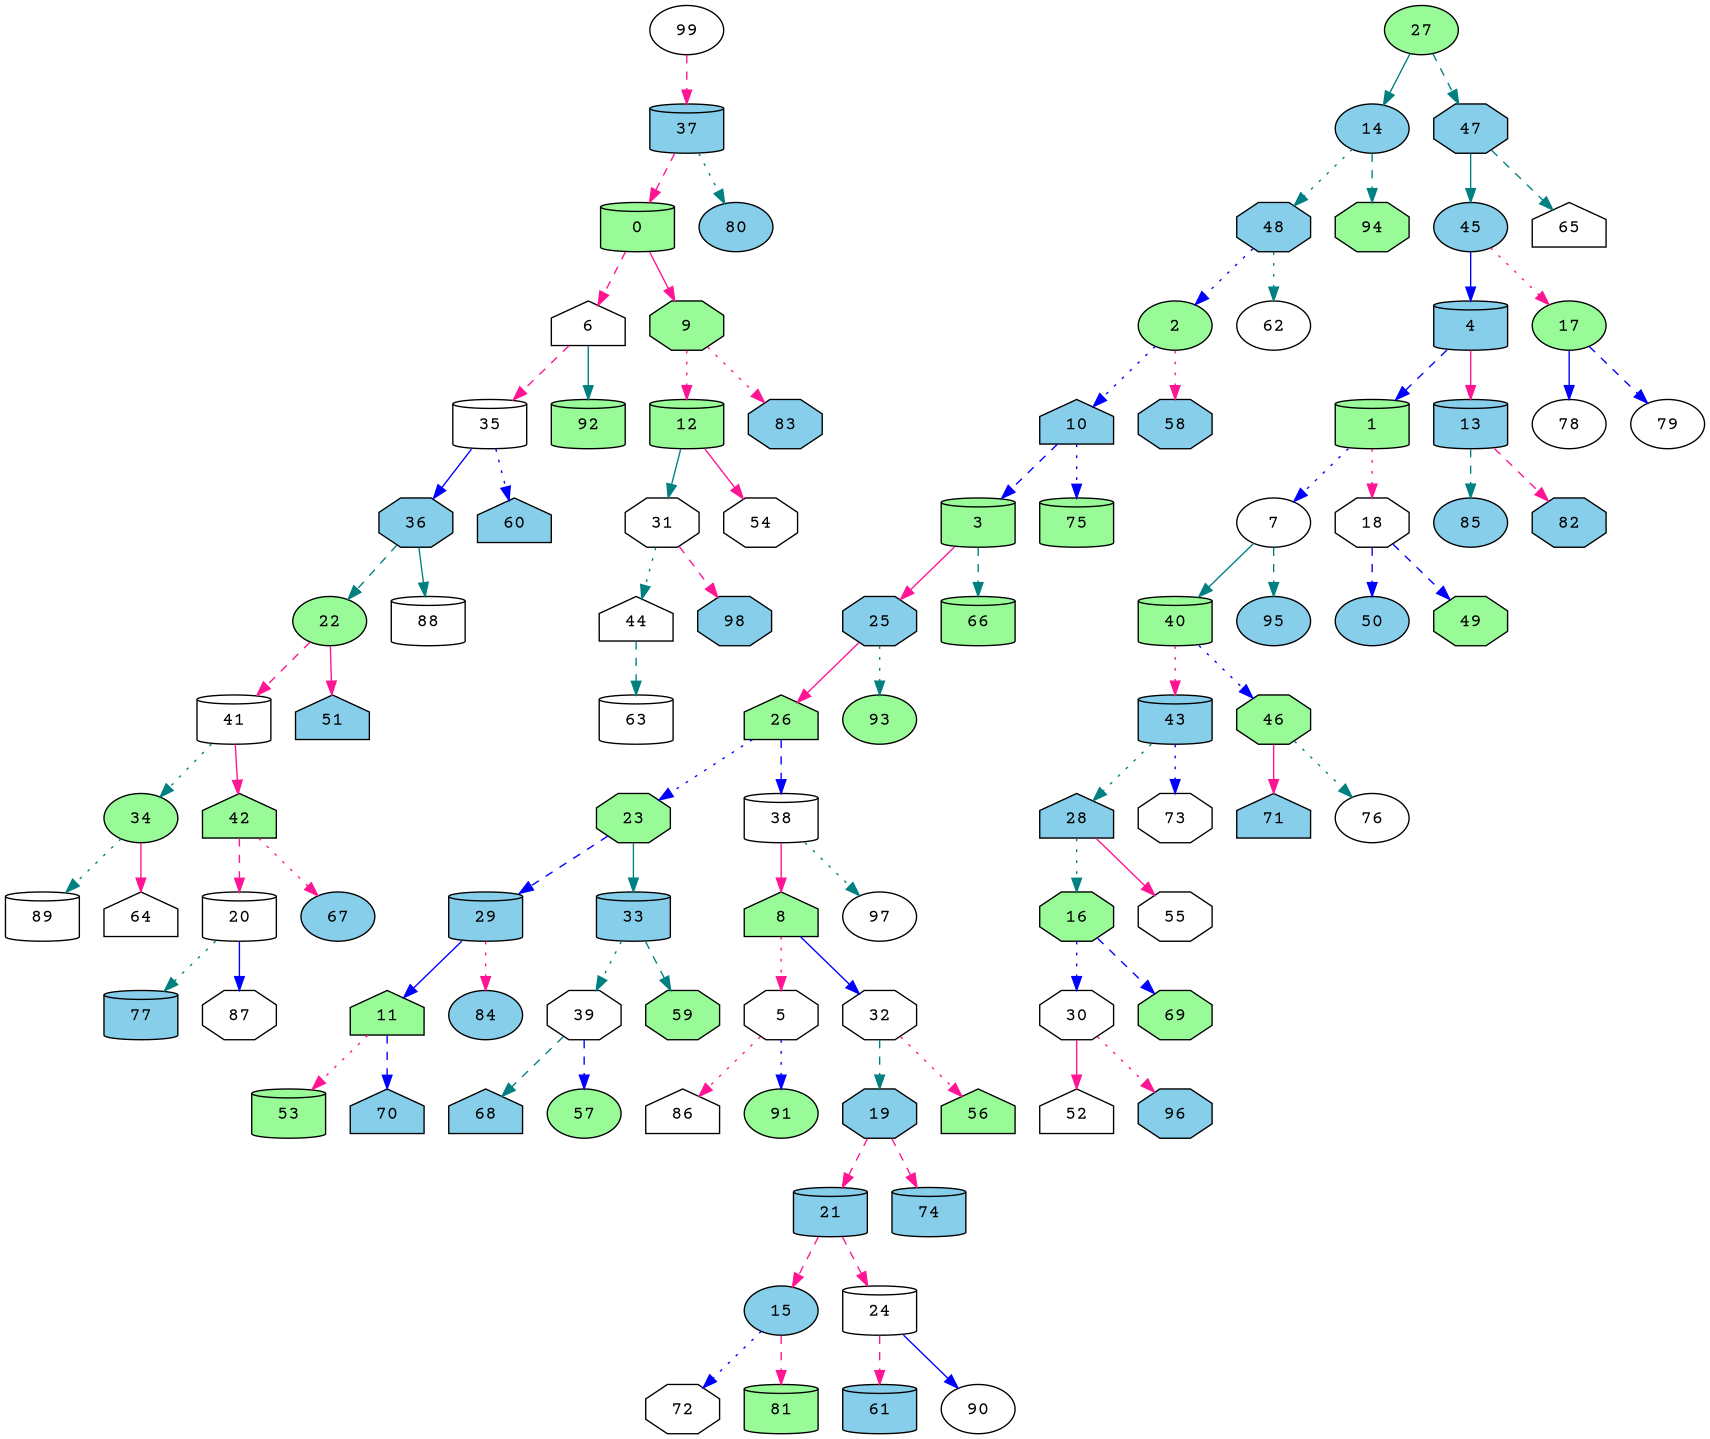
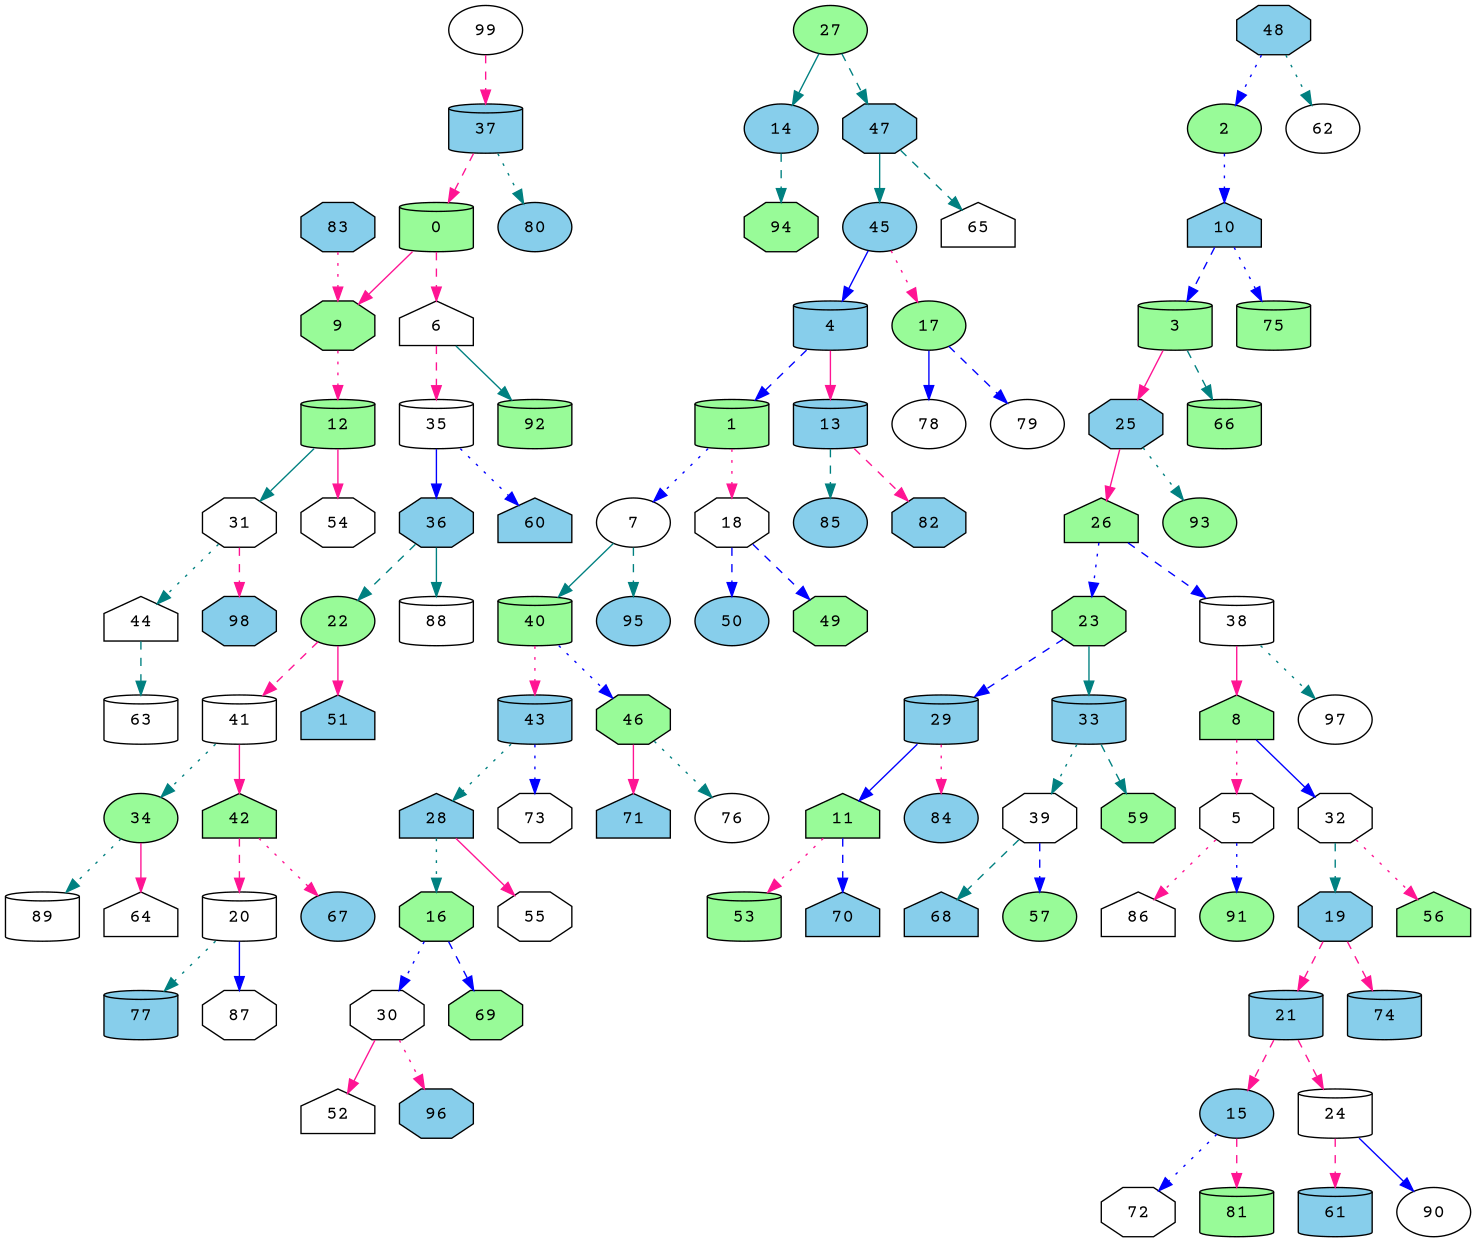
edge "14" -> "48": removed
edge "9" -> "83": reversed
node "58": removed
